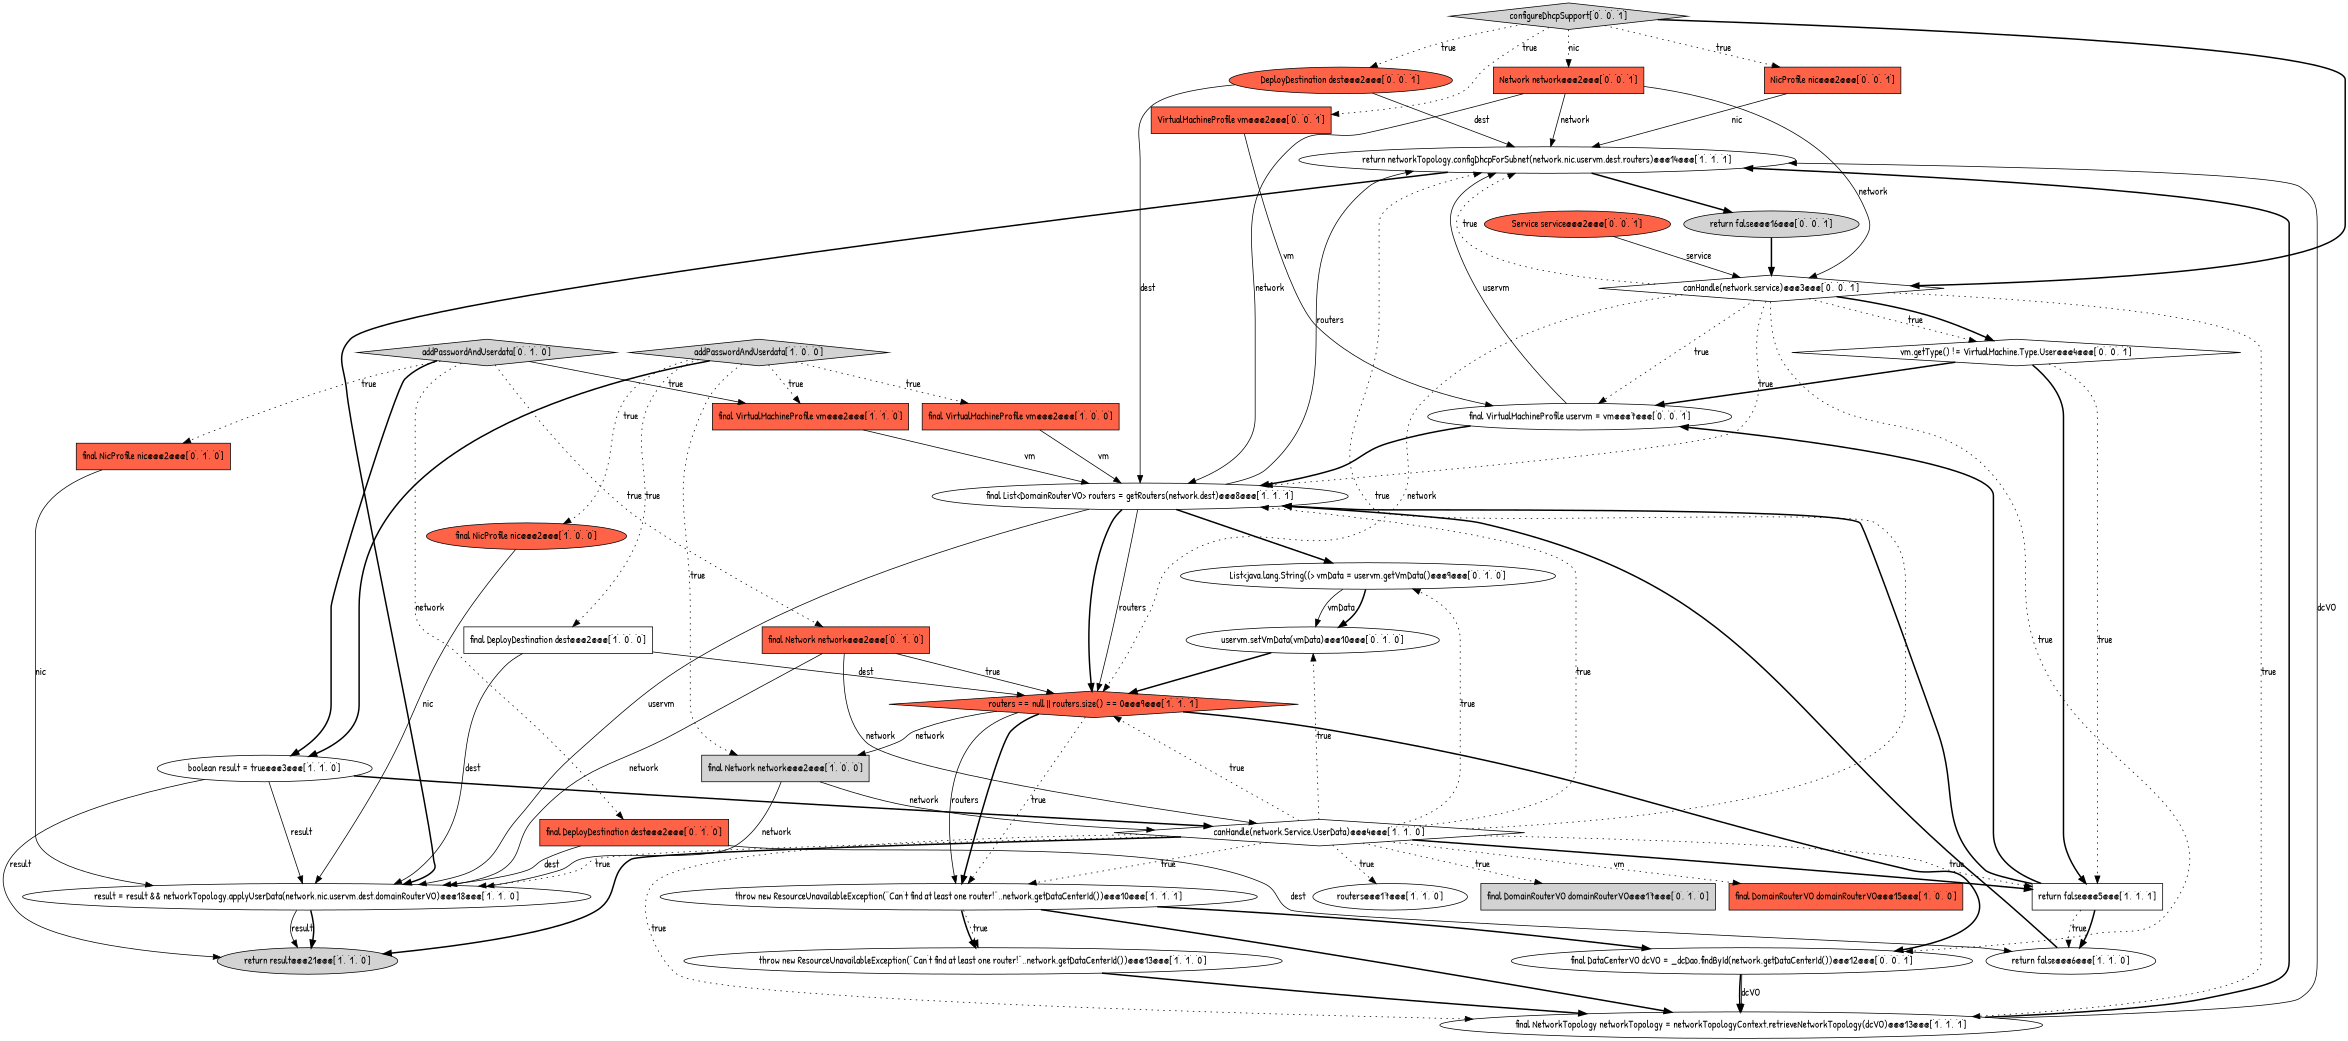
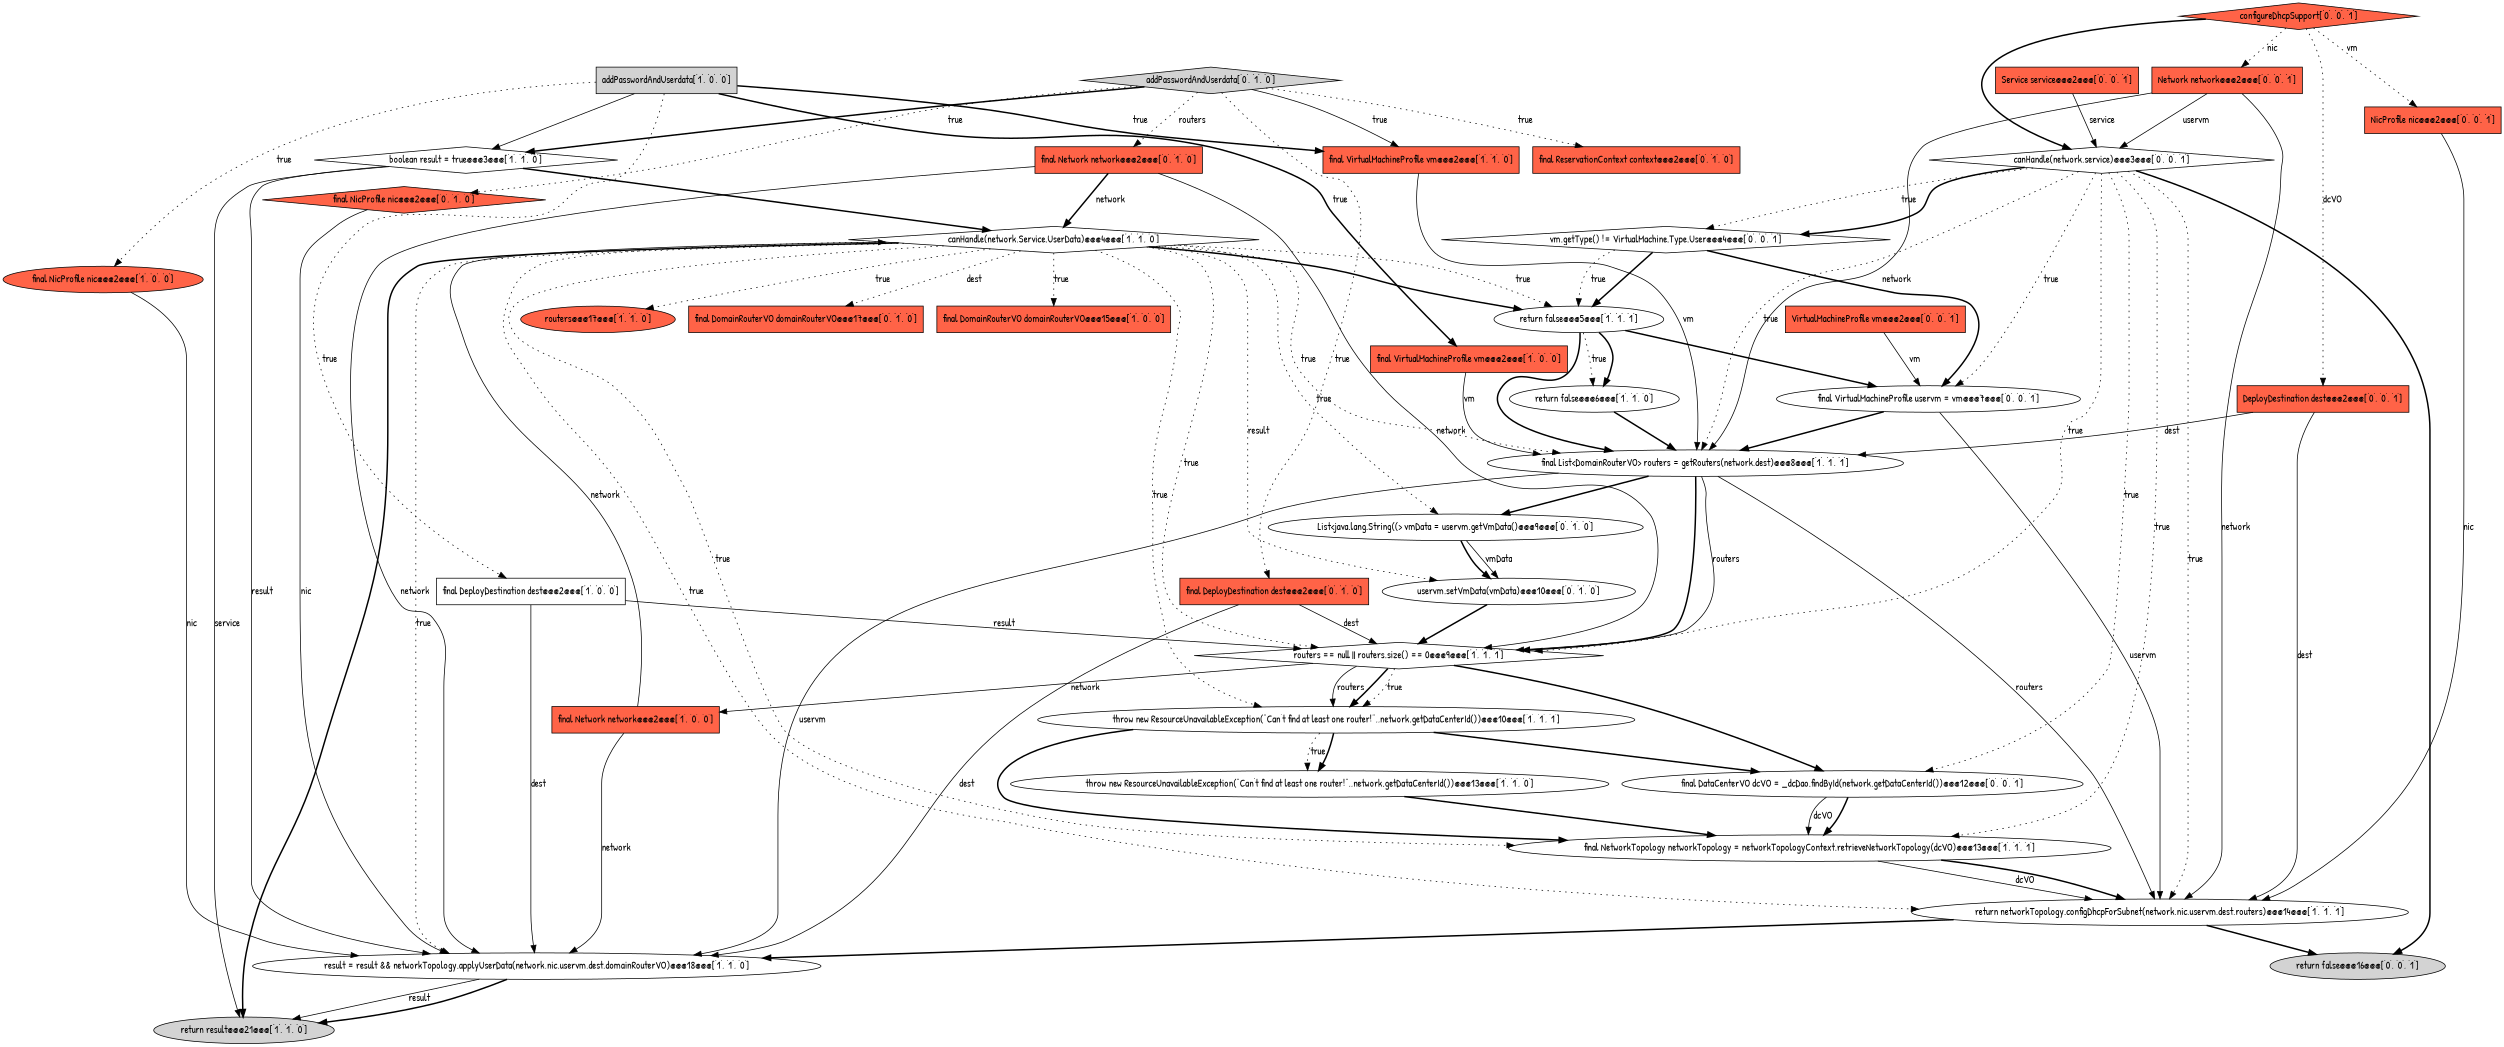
node "configureDhcpSupport['0', '0', '1']": fillcolor lightgray -> tomato
edge "configureDhcpSupport['0', '0', '1']" -> "DeployDestination dest@@@2@@@['0', '0', '1']": label "true" -> "dcVO"
edge "configureDhcpSupport['0', '0', '1']" -> "NicProfile nic@@@2@@@['0', '0', '1']": label "true" -> "vm"
node "DeployDestination dest@@@2@@@['0', '0', '1']": shape ellipse -> box
edge "configureDhcpSupport['0', '0', '1']" -> "VirtualMachineProfile vm@@@2@@@['0', '0', '1']": removed, label "true"
node "final ReservationContext context@@@2@@@['0', '1', '0']": added
edge "Network network@@@2@@@['0', '0', '1']" -> "canHandle(network,service)@@@3@@@['0', '0', '1']": label "network" -> "uservm"
node "Service service@@@2@@@['0', '0', '1']": shape ellipse -> box
edge "return false@@@16@@@['0', '0', '1']" -> "canHandle(network,service)@@@3@@@['0', '0', '1']": reversed
node "addPasswordAndUserdata['1', '0', '0']": shape diamond -> box
edge "addPasswordAndUserdata['1', '0', '0']" -> "final VirtualMachineProfile vm@@@2@@@['1', '1', '0']": style dotted -> bold
edge "addPasswordAndUserdata['1', '0', '0']" -> "final VirtualMachineProfile vm@@@2@@@['1', '0', '0']": style dotted -> bold
node "final NicProfile nic@@@2@@@['0', '1', '0']": shape box -> diamond
edge "addPasswordAndUserdata['1', '0', '0']" -> "boolean result = true@@@3@@@['1', '1', '0']": style bold -> solid
edge "addPasswordAndUserdata['0', '1', '0']" -> "final Network network@@@2@@@['0', '1', '0']": label "true" -> "routers"
edge "canHandle(network,service)@@@3@@@['0', '0', '1']" -> "routers == null || routers.size() == 0@@@9@@@['1', '1', '1']": label "network" -> "true"
edge "addPasswordAndUserdata['1', '0', '0']" -> "final Network network@@@2@@@['1', '0', '0']": removed, label "true"
edge "addPasswordAndUserdata['0', '1', '0']" -> "final DeployDestination dest@@@2@@@['0', '1', '0']": label "network" -> "true"
edge "final DeployDestination dest@@@2@@@['1', '0', '0']" -> "routers == null || routers.size() == 0@@@9@@@['1', '1', '1']": label "dest" -> "result"
edge "final Network network@@@2@@@['0', '1', '0']" -> "routers == null || routers.size() == 0@@@9@@@['1', '1', '1']": label "true" -> "network"
node "routers == null || routers.size() == 0@@@9@@@['1', '1', '1']": fillcolor tomato -> white
edge "canHandle(network,Service.UserData)@@@4@@@['1', '1', '0']" -> "uservm.setVmData(vmData)@@@10@@@['0', '1', '0']": label "true" -> "result"
node "boolean result = true@@@3@@@['1', '1', '0']": shape ellipse -> diamond
node "final Network network@@@2@@@['1', '0', '0']": fillcolor lightgray -> tomato
edge "final Network network@@@2@@@['0', '1', '0']" -> "canHandle(network,Service.UserData)@@@4@@@['1', '1', '0']": style solid -> bold
edge "boolean result = true@@@3@@@['1', '1', '0']" -> "return result@@@21@@@['1', '1', '0']": label "result" -> "service"
edge "canHandle(network,Service.UserData)@@@4@@@['1', '1', '0']" -> "final DomainRouterVO domainRouterVO@@@17@@@['0', '1', '0']": label "true" -> "dest"
edge "canHandle(network,Service.UserData)@@@4@@@['1', '1', '0']" -> "final DomainRouterVO domainRouterVO@@@15@@@['1', '0', '0']": label "vm" -> "true"
node "routers@@@17@@@['1', '1', '0']": fillcolor white -> tomato
node "final DomainRouterVO domainRouterVO@@@17@@@['0', '1', '0']": fillcolor lightgray -> tomato
node "return false@@@5@@@['1', '1', '1']": shape box -> ellipse
edge "final DeployDestination dest@@@2@@@['0', '1', '0']" -> "return false@@@6@@@['1', '1', '0']": now "final DeployDestination dest@@@2@@@['0', '1', '0']" -> "routers == null || routers.size() == 0@@@9@@@['1', '1', '1']"
